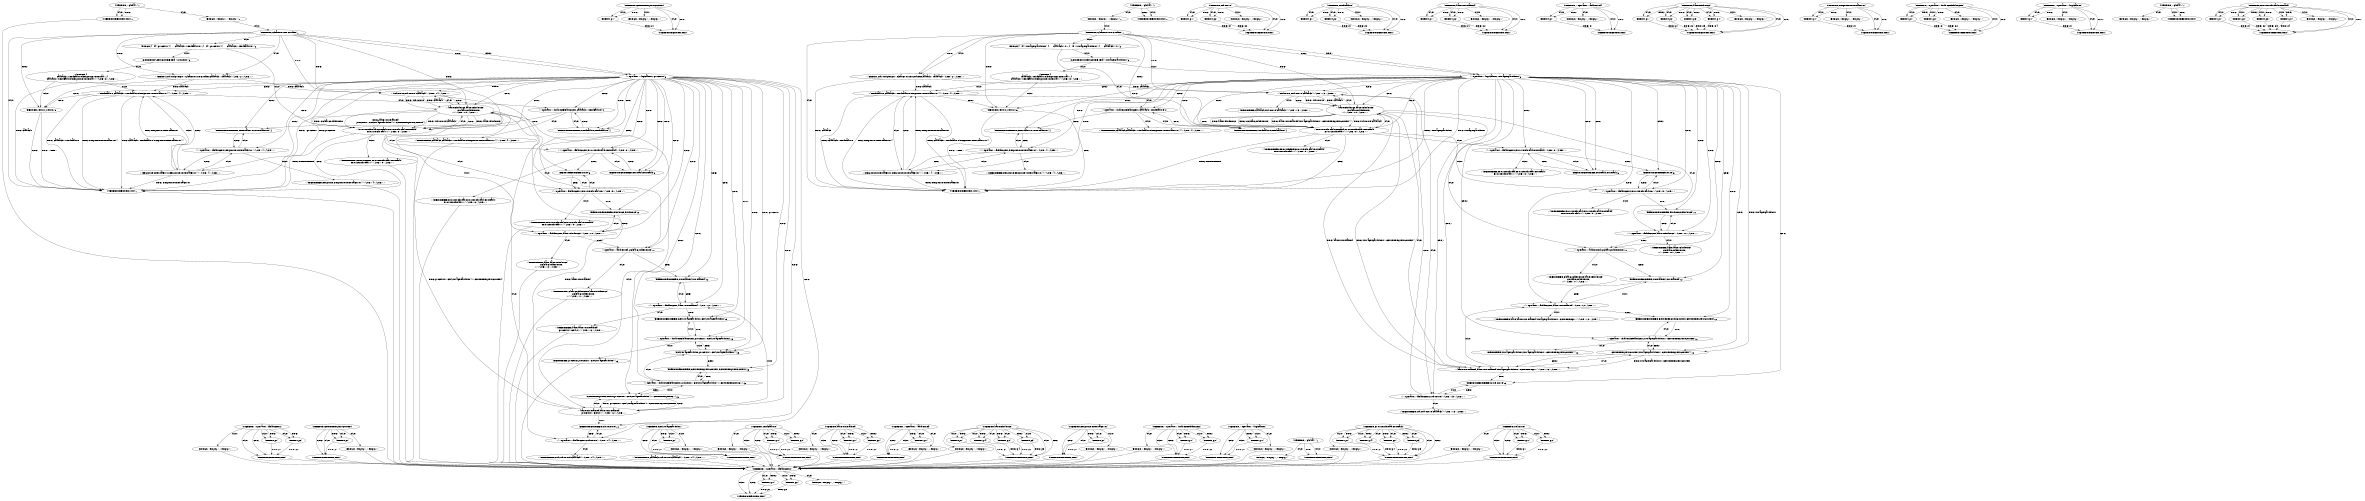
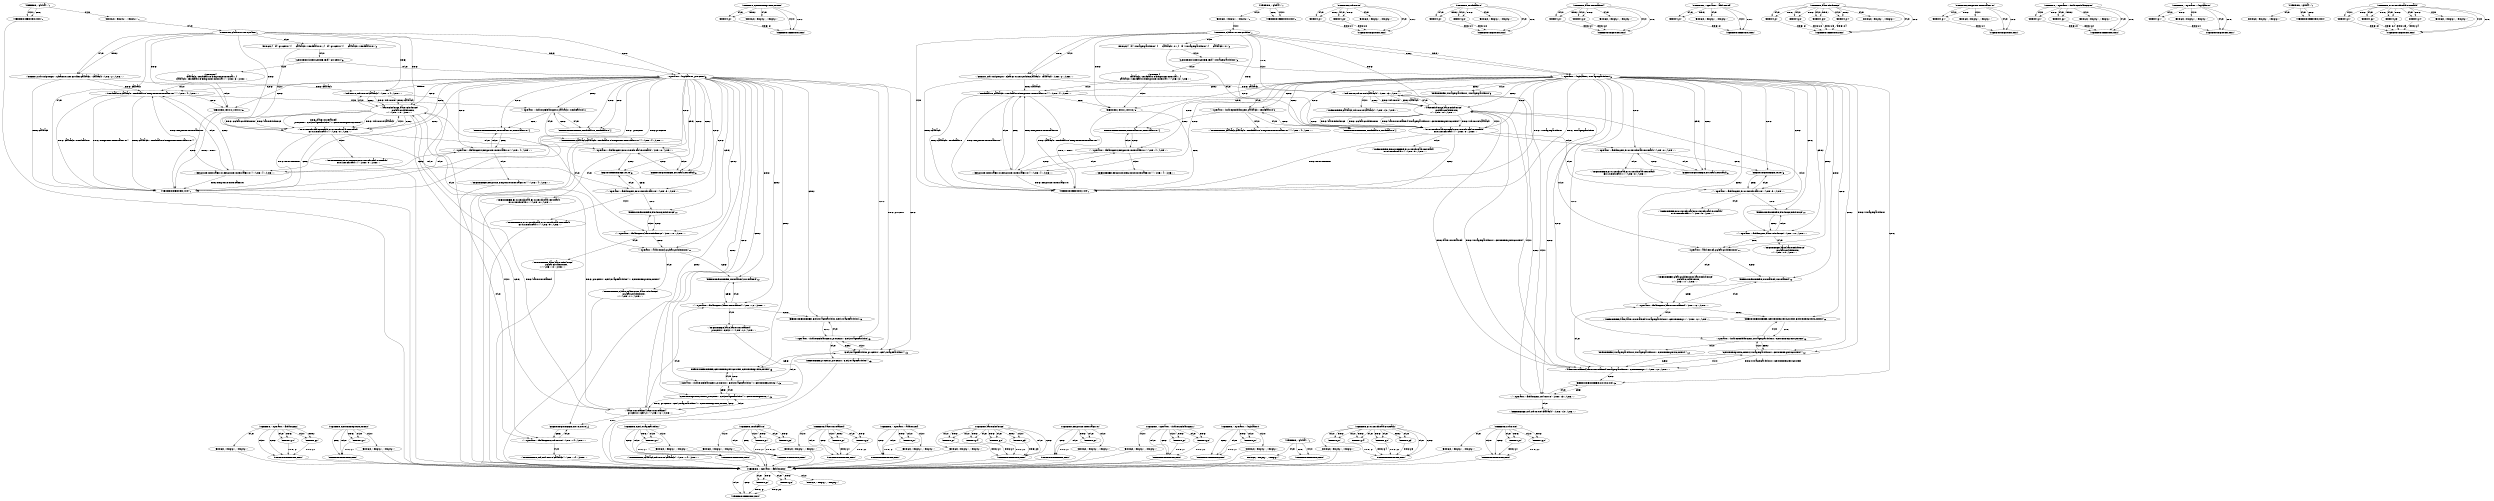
edge "(CONTROL_STRUCTURE,IF,if (!process_))" -> "(<operator>.logicalNot,!process_)": added, label "AST:"
node "(IDENTIFIER,storage_partition_,!storage_partition_)": added
